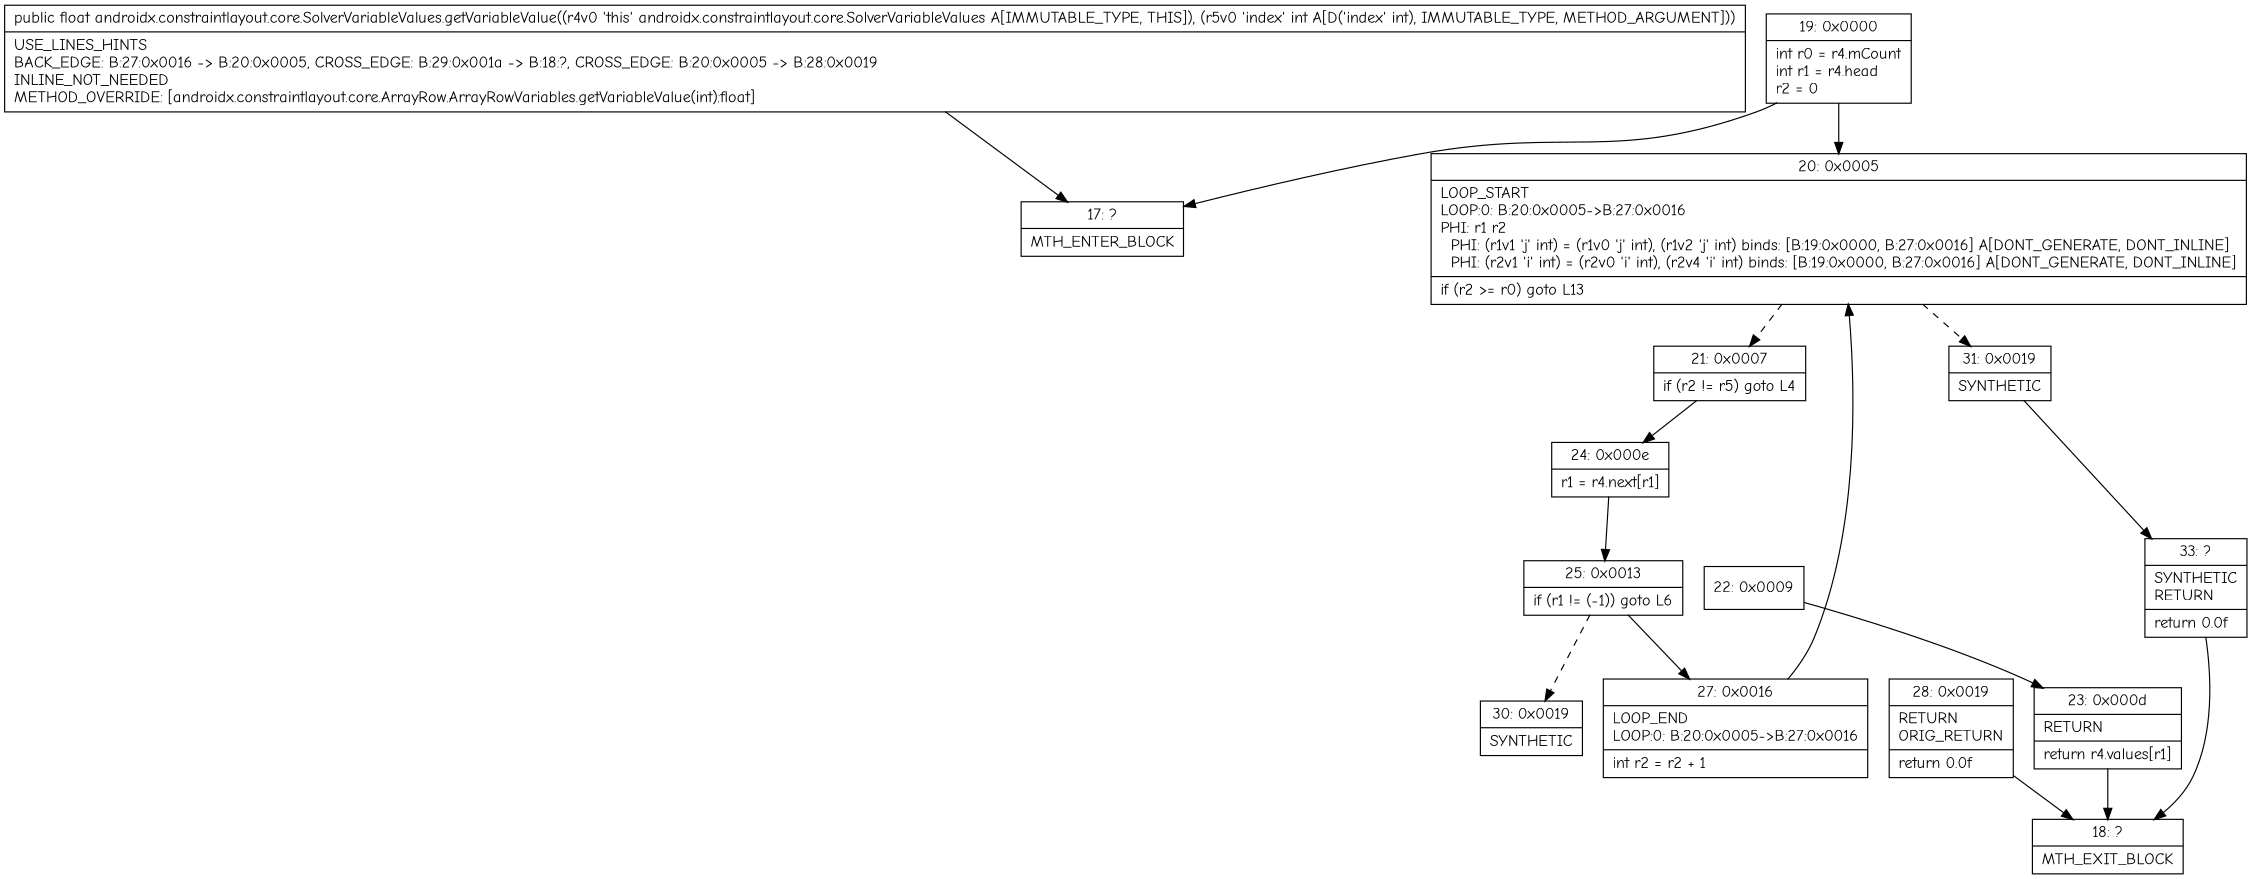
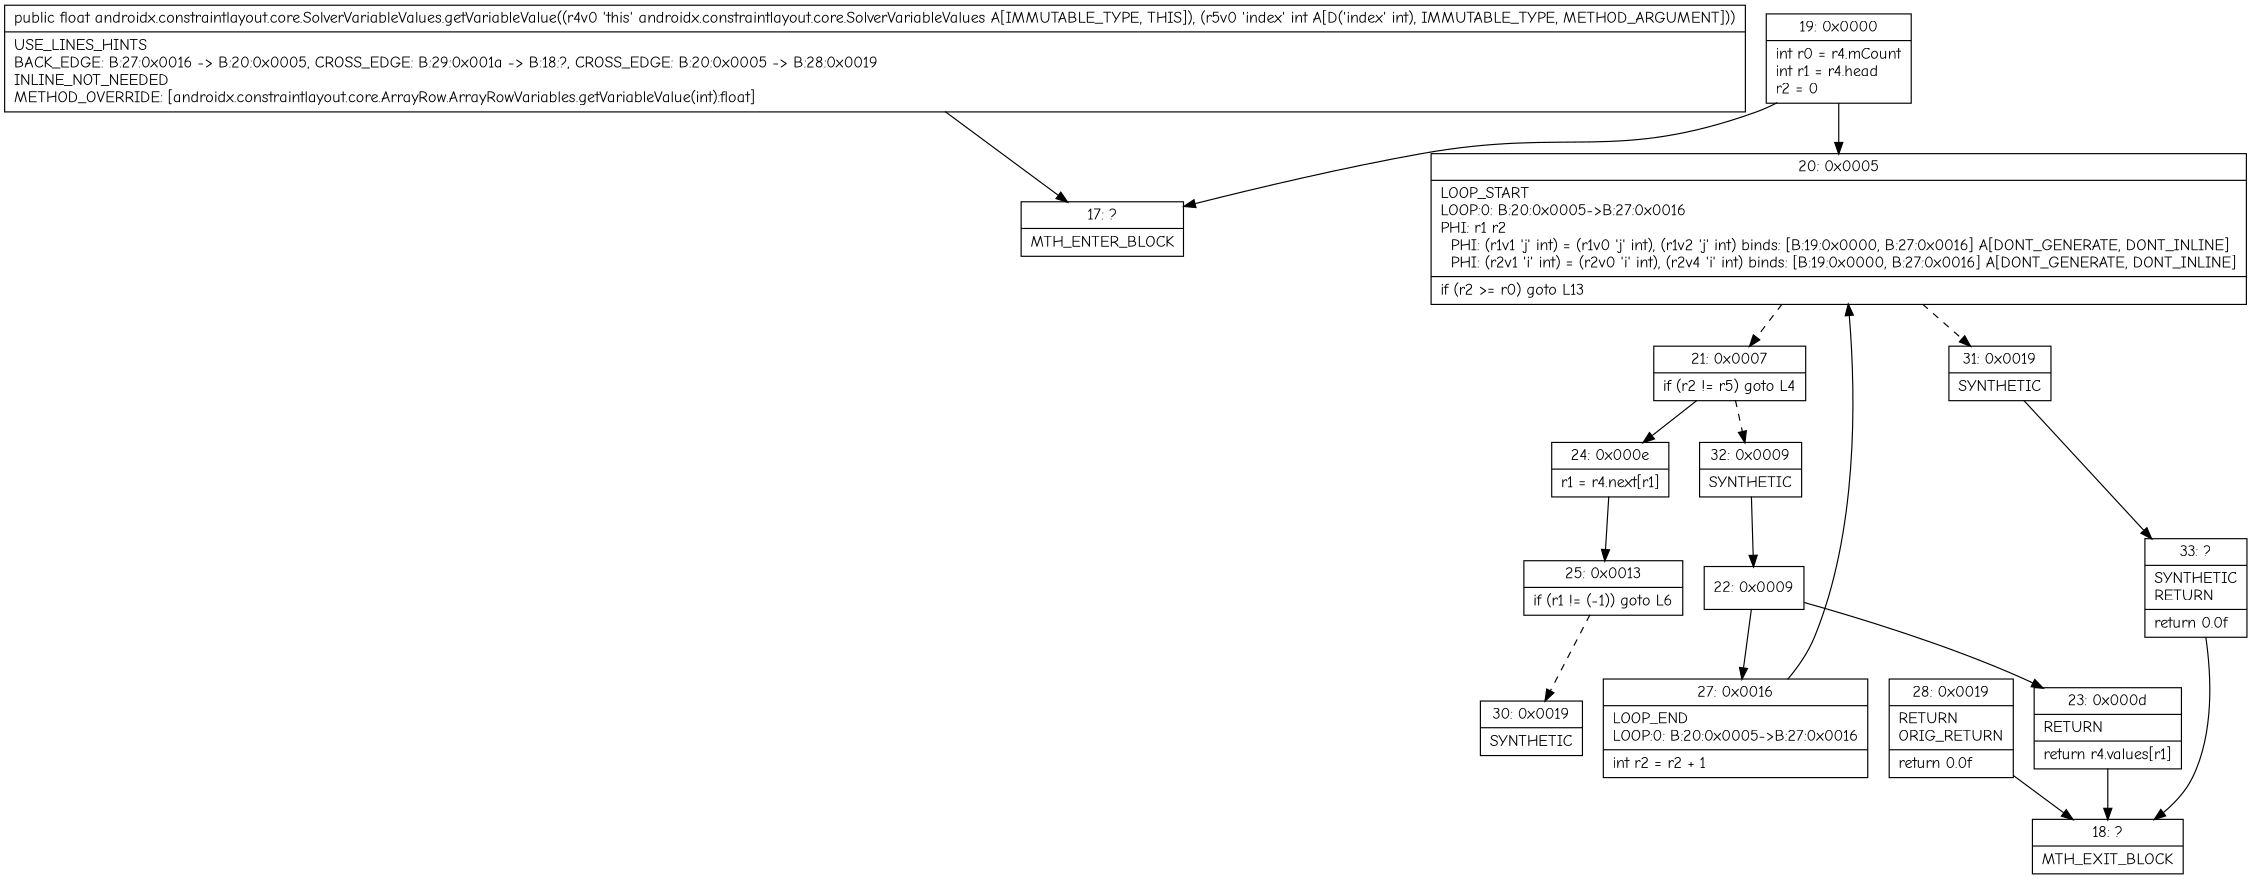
node "32: 0x0009": added
edge "25: 0x0013" -> "27: 0x0016": now "22: 0x0009" -> "27: 0x0016"
